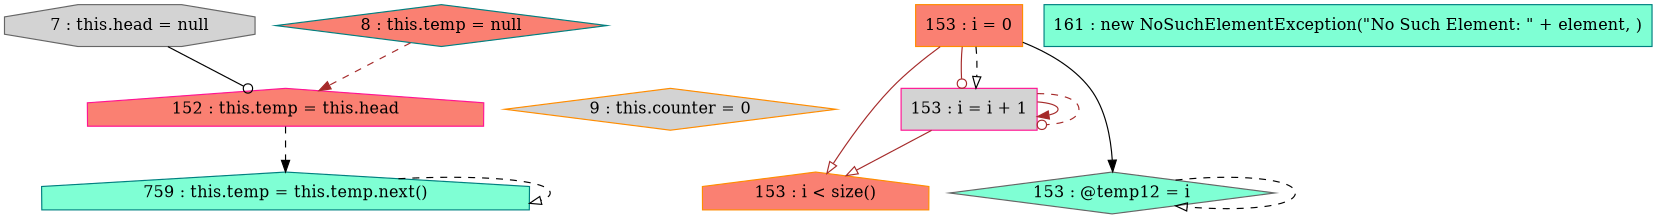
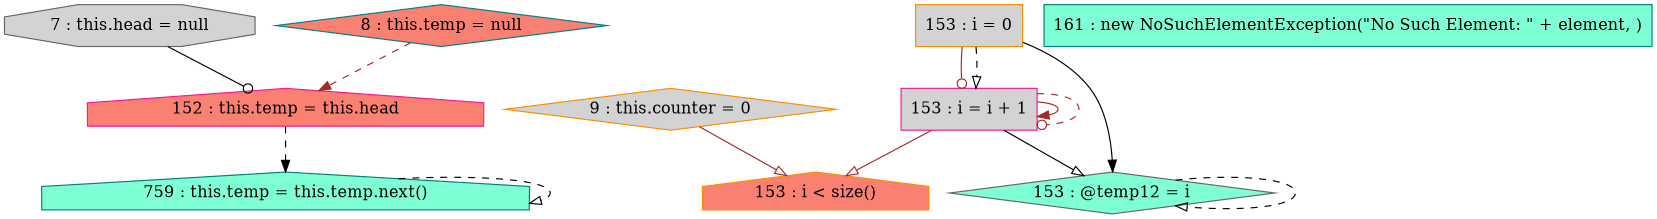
node "153 : i = 0": fillcolor salmon -> lightgrey
edge "153 : i = 0" -> "153 : i < size()": now "9 : this.counter = 0" -> "153 : i < size()"
edge "153 : i = i + 1" -> "153 : @temp12 = i": added
